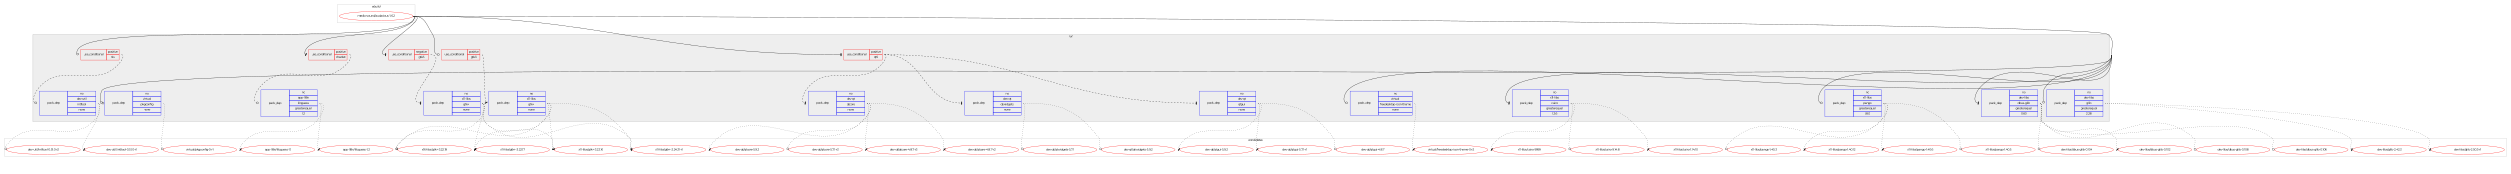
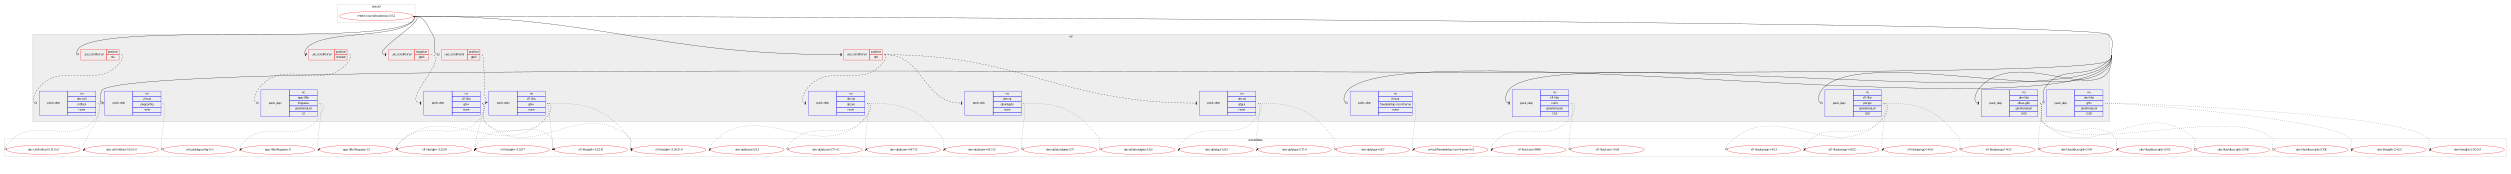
node "media-sound/audacious-1.6.2": label "media-sound/audacious-1.6.2" -> "media-sound/audacious-3.6.2"
node "x16-libs/gtk+-3.22.19": label "x16-libs/gtk+-3.22.19" -> "x11-libs/gtk+-3.22.19"
node "x11-libs/cairo-9.14.8": label "x11-libs/cairo-9.14.8" -> "x11-libs/cairo-1.14.8"
node "x11-libs/cairo-1.14.10": removed
node "x11-libs/pango-1.40.12": label "x11-libs/pango-1.40.12" -> "x31-libs/pango-1.40.12"
